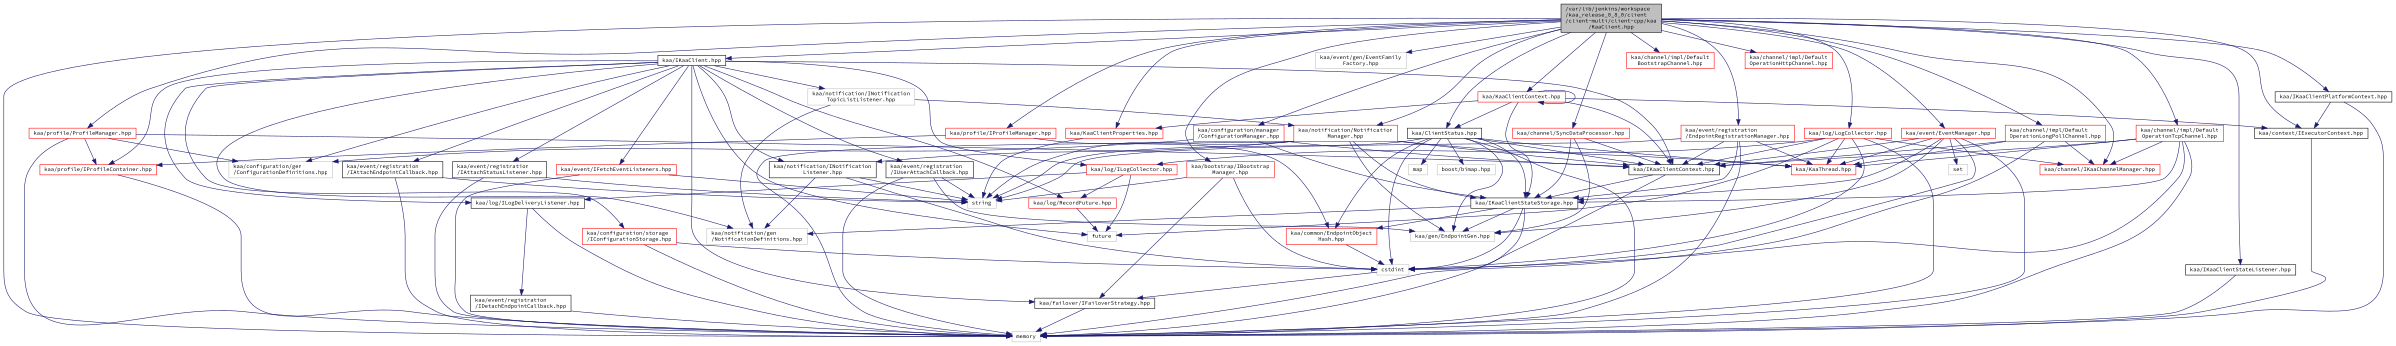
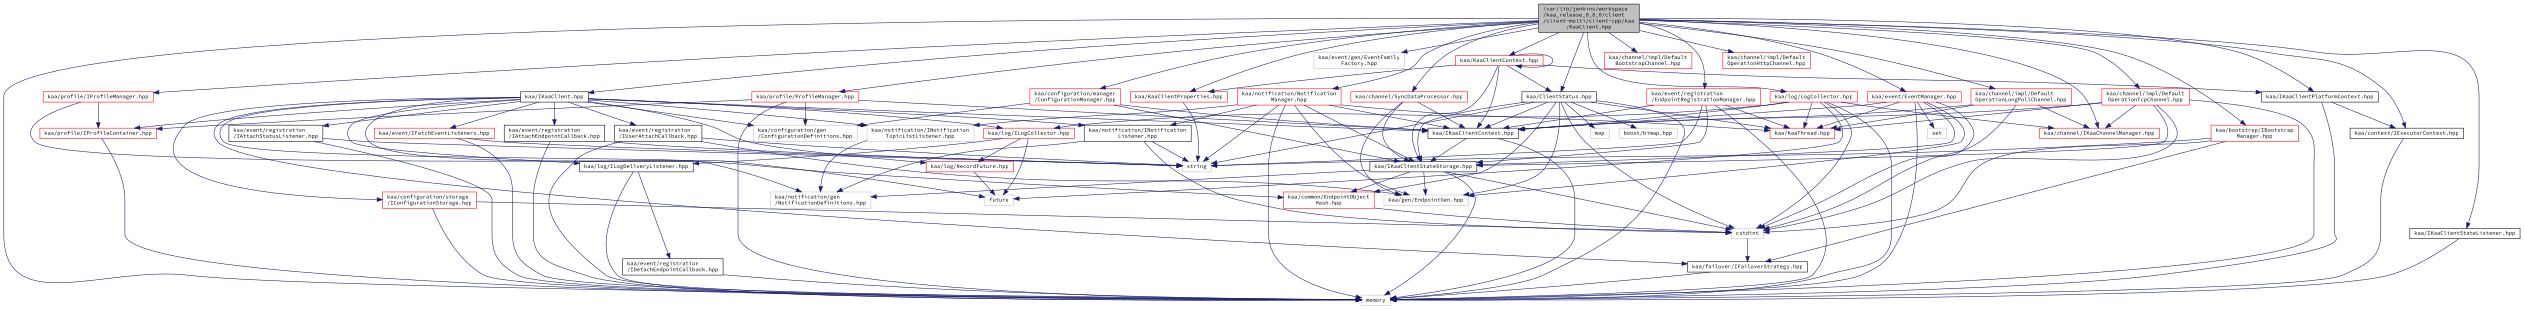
edge "kaa/KaaClientContext.hpp" -> "kaa/context/IExecutorContext.hpp": now "kaa/KaaClientContext.hpp" -> "kaa/IKaaClientPlatformContext.hpp"
edge "kaa/notification/INotification TopicListListener.hpp" -> "kaa/notification/Notification Manager.hpp": reversed
